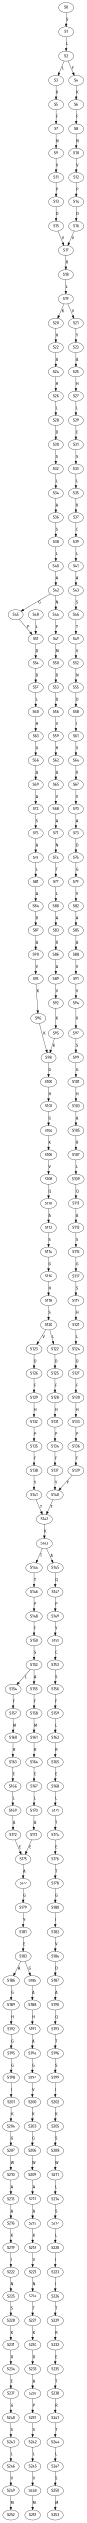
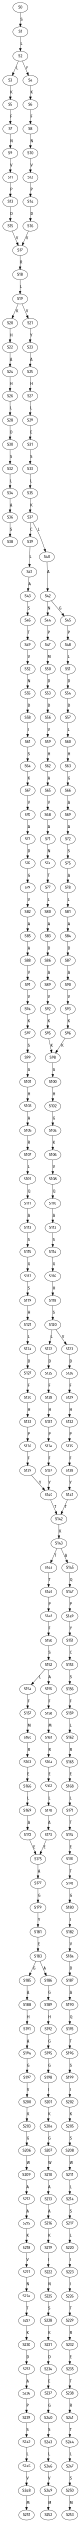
edge "S38" -> "S40": now "S37" -> "S40"
edge "S45" -> "S51": now "S45" -> "S48"
